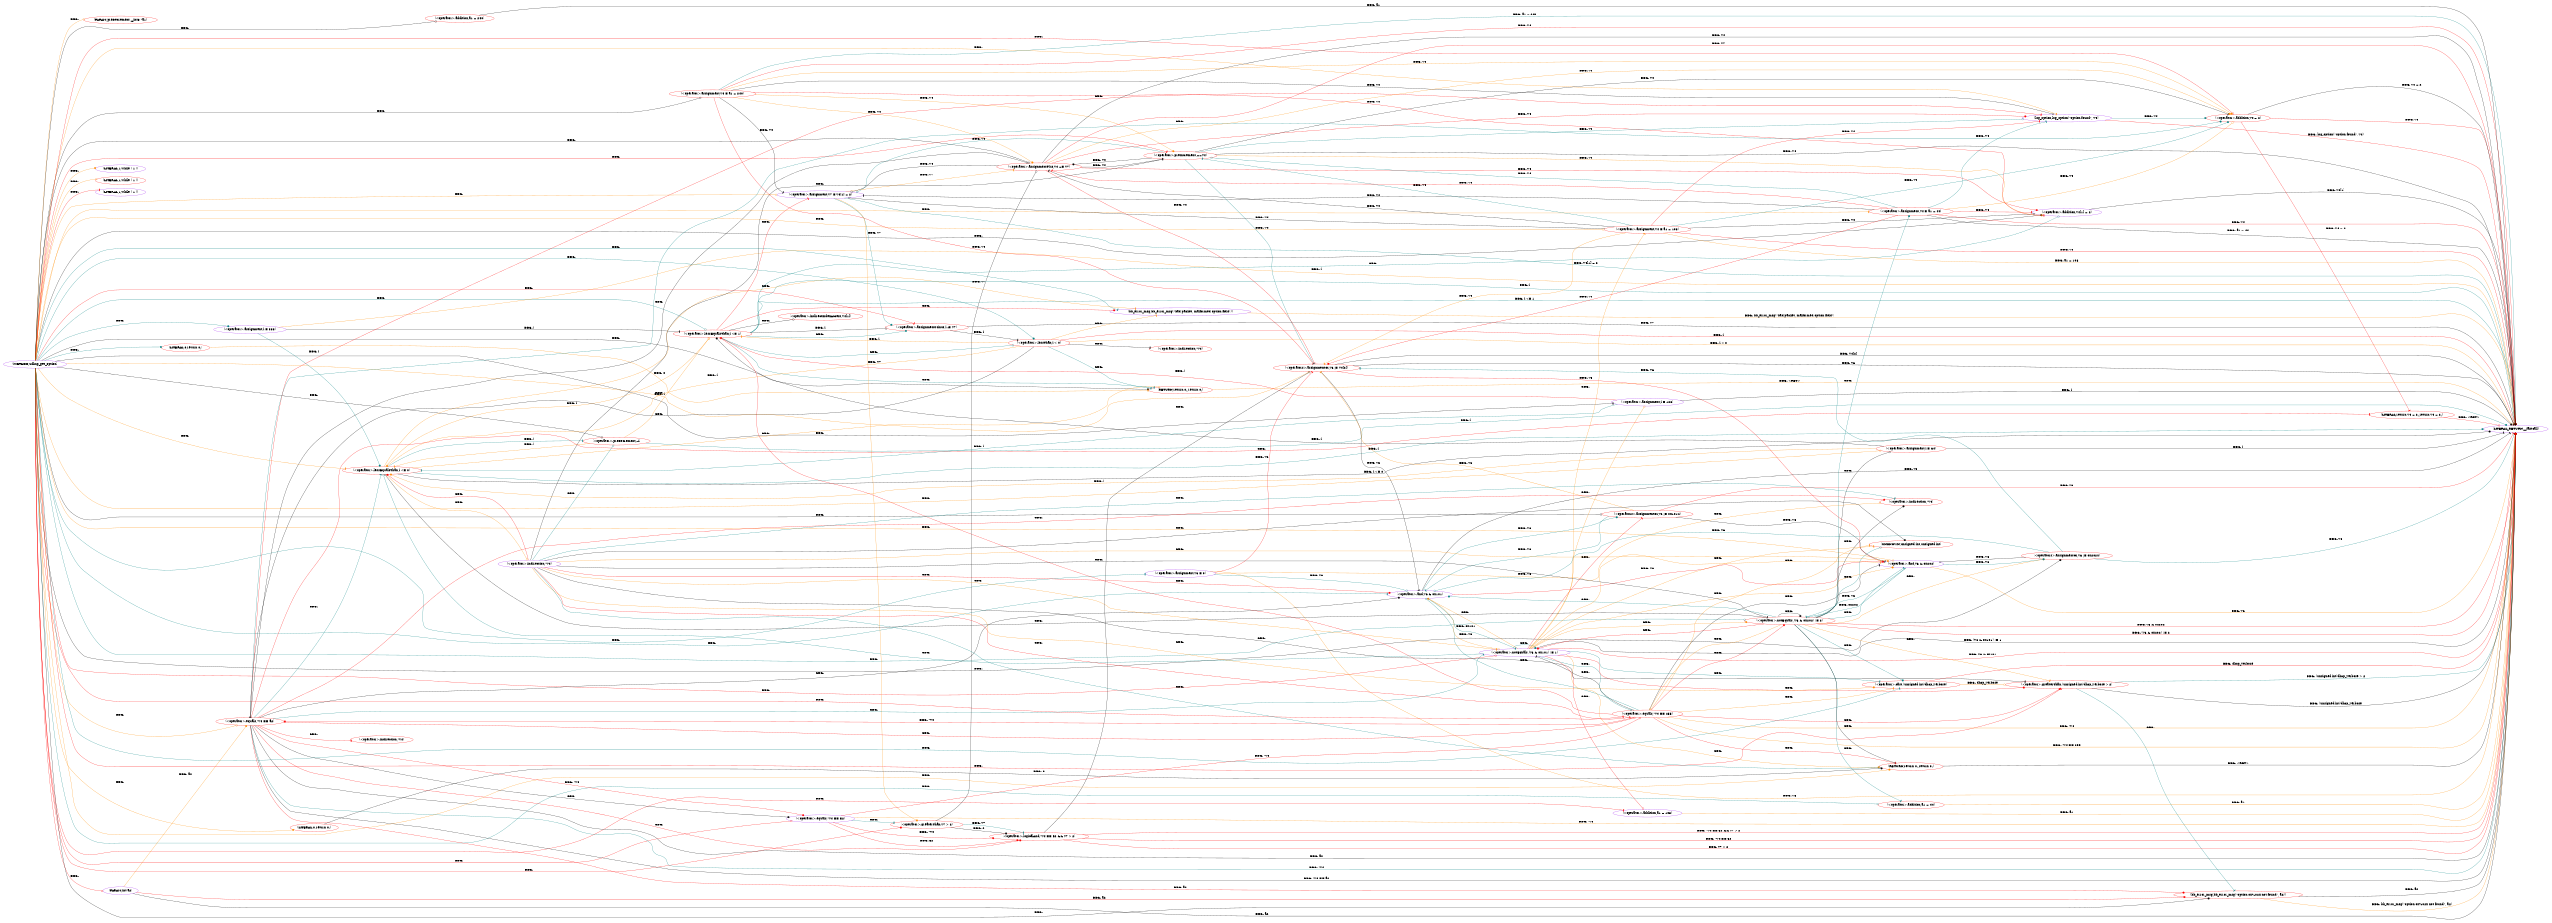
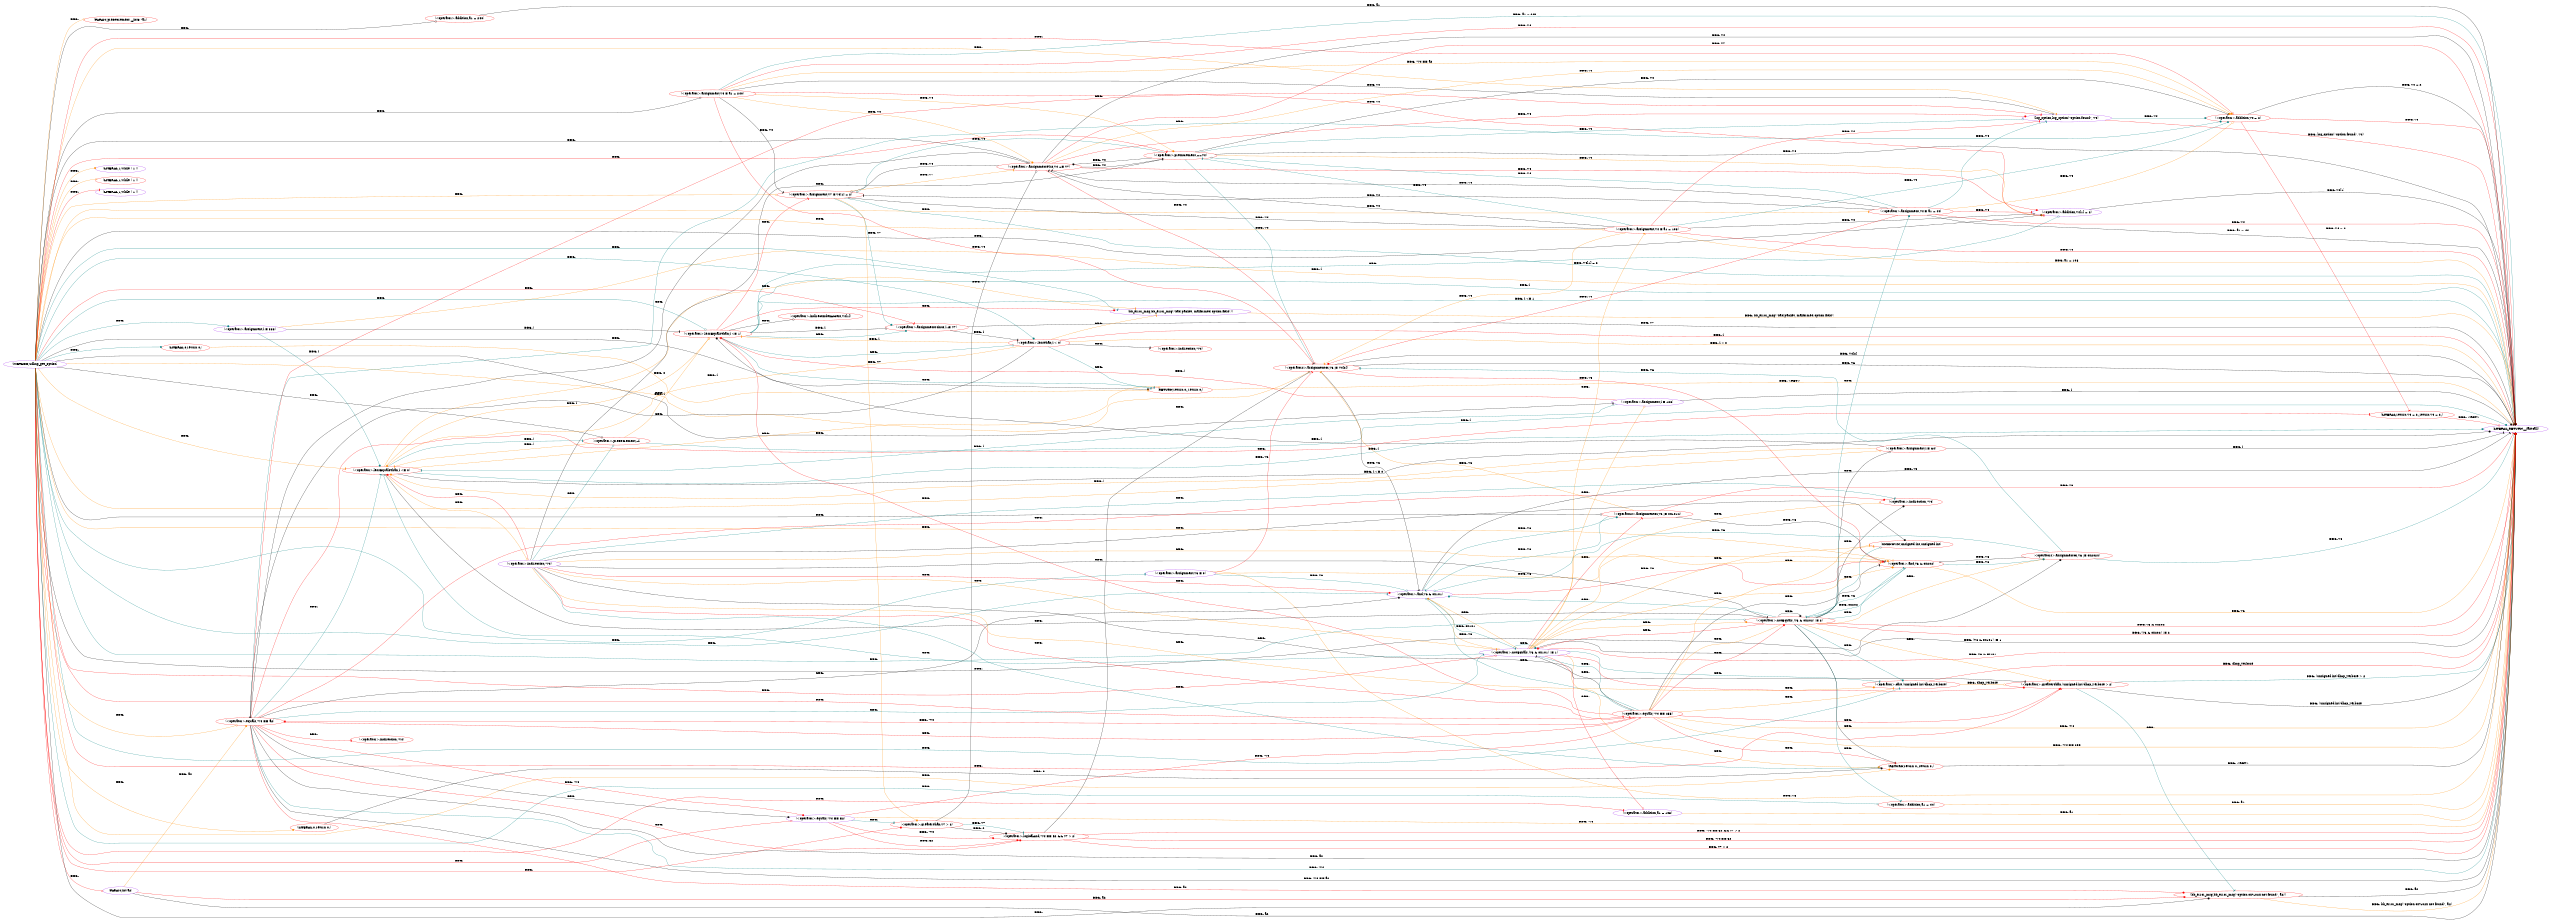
edge "(<operator>.assignment,v4 = a1 + 240)" -> "(<operator>.addition,v4 + 2)": label "DDG: v4" -> "DDG: *v4 == a2"
edge "(<operator>.assignment,v4 = a1 + 44)" -> "(<operator>.assignmentPlus,v4 += v7)": color red -> black
node "(<operator>.assignment,v7 = v4[1] + 2)": color purple -> red
node "(<operator>.and,v6 & 0x202)": color purple -> red
